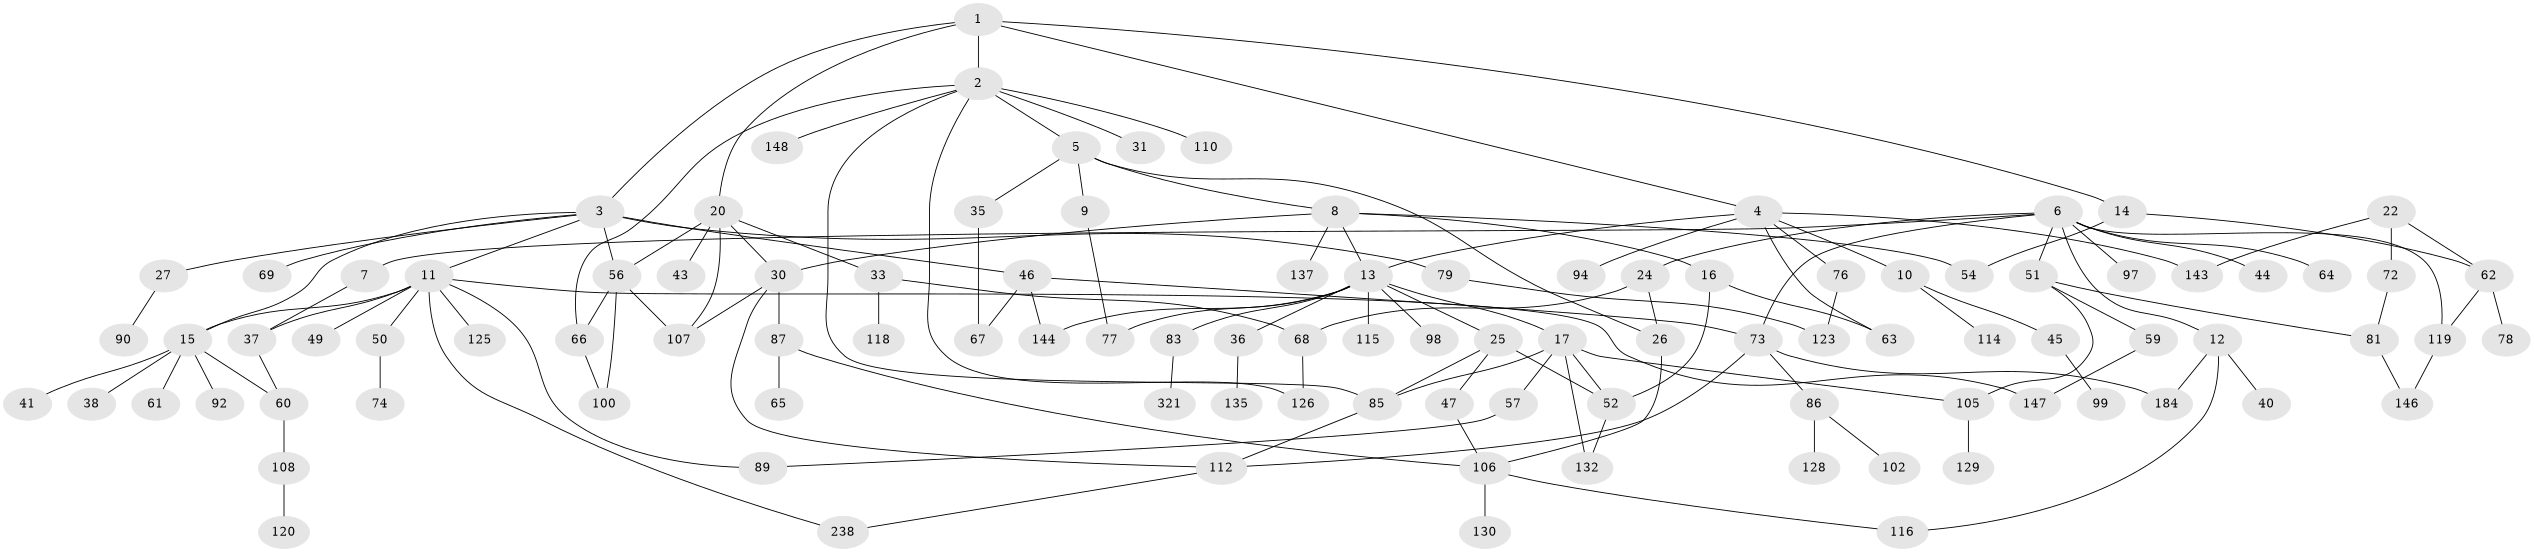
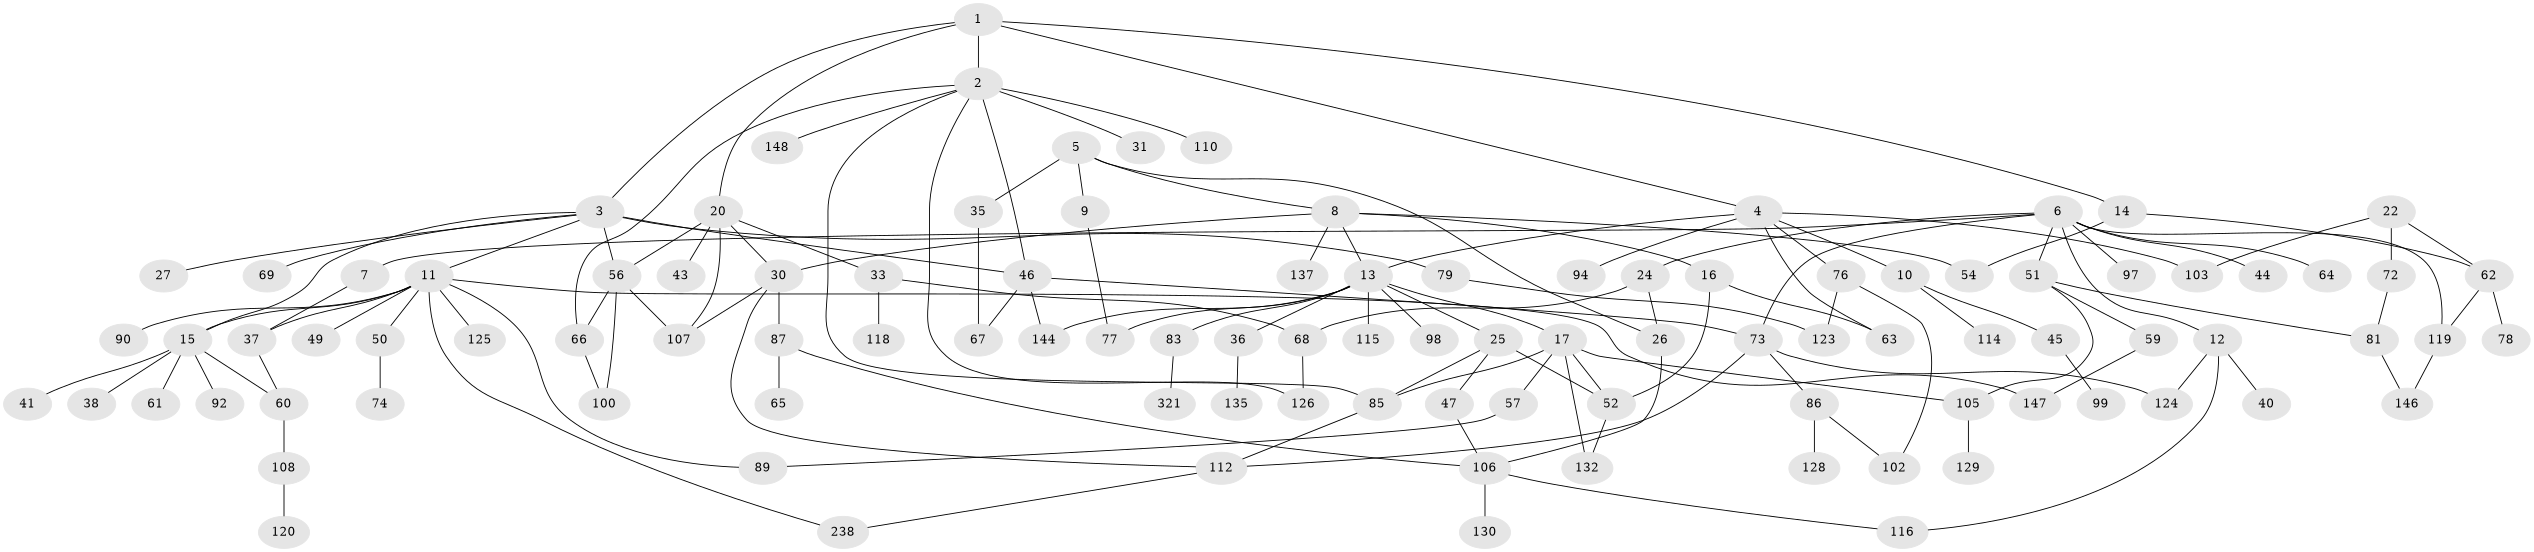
edge "2" -- "5": now "2" -- "46"
node "143": label "143" -> "103"
edge "27" -- "90": now "11" -- "90"
edge "76" -- "102": added
node "184": label "184" -> "124"
